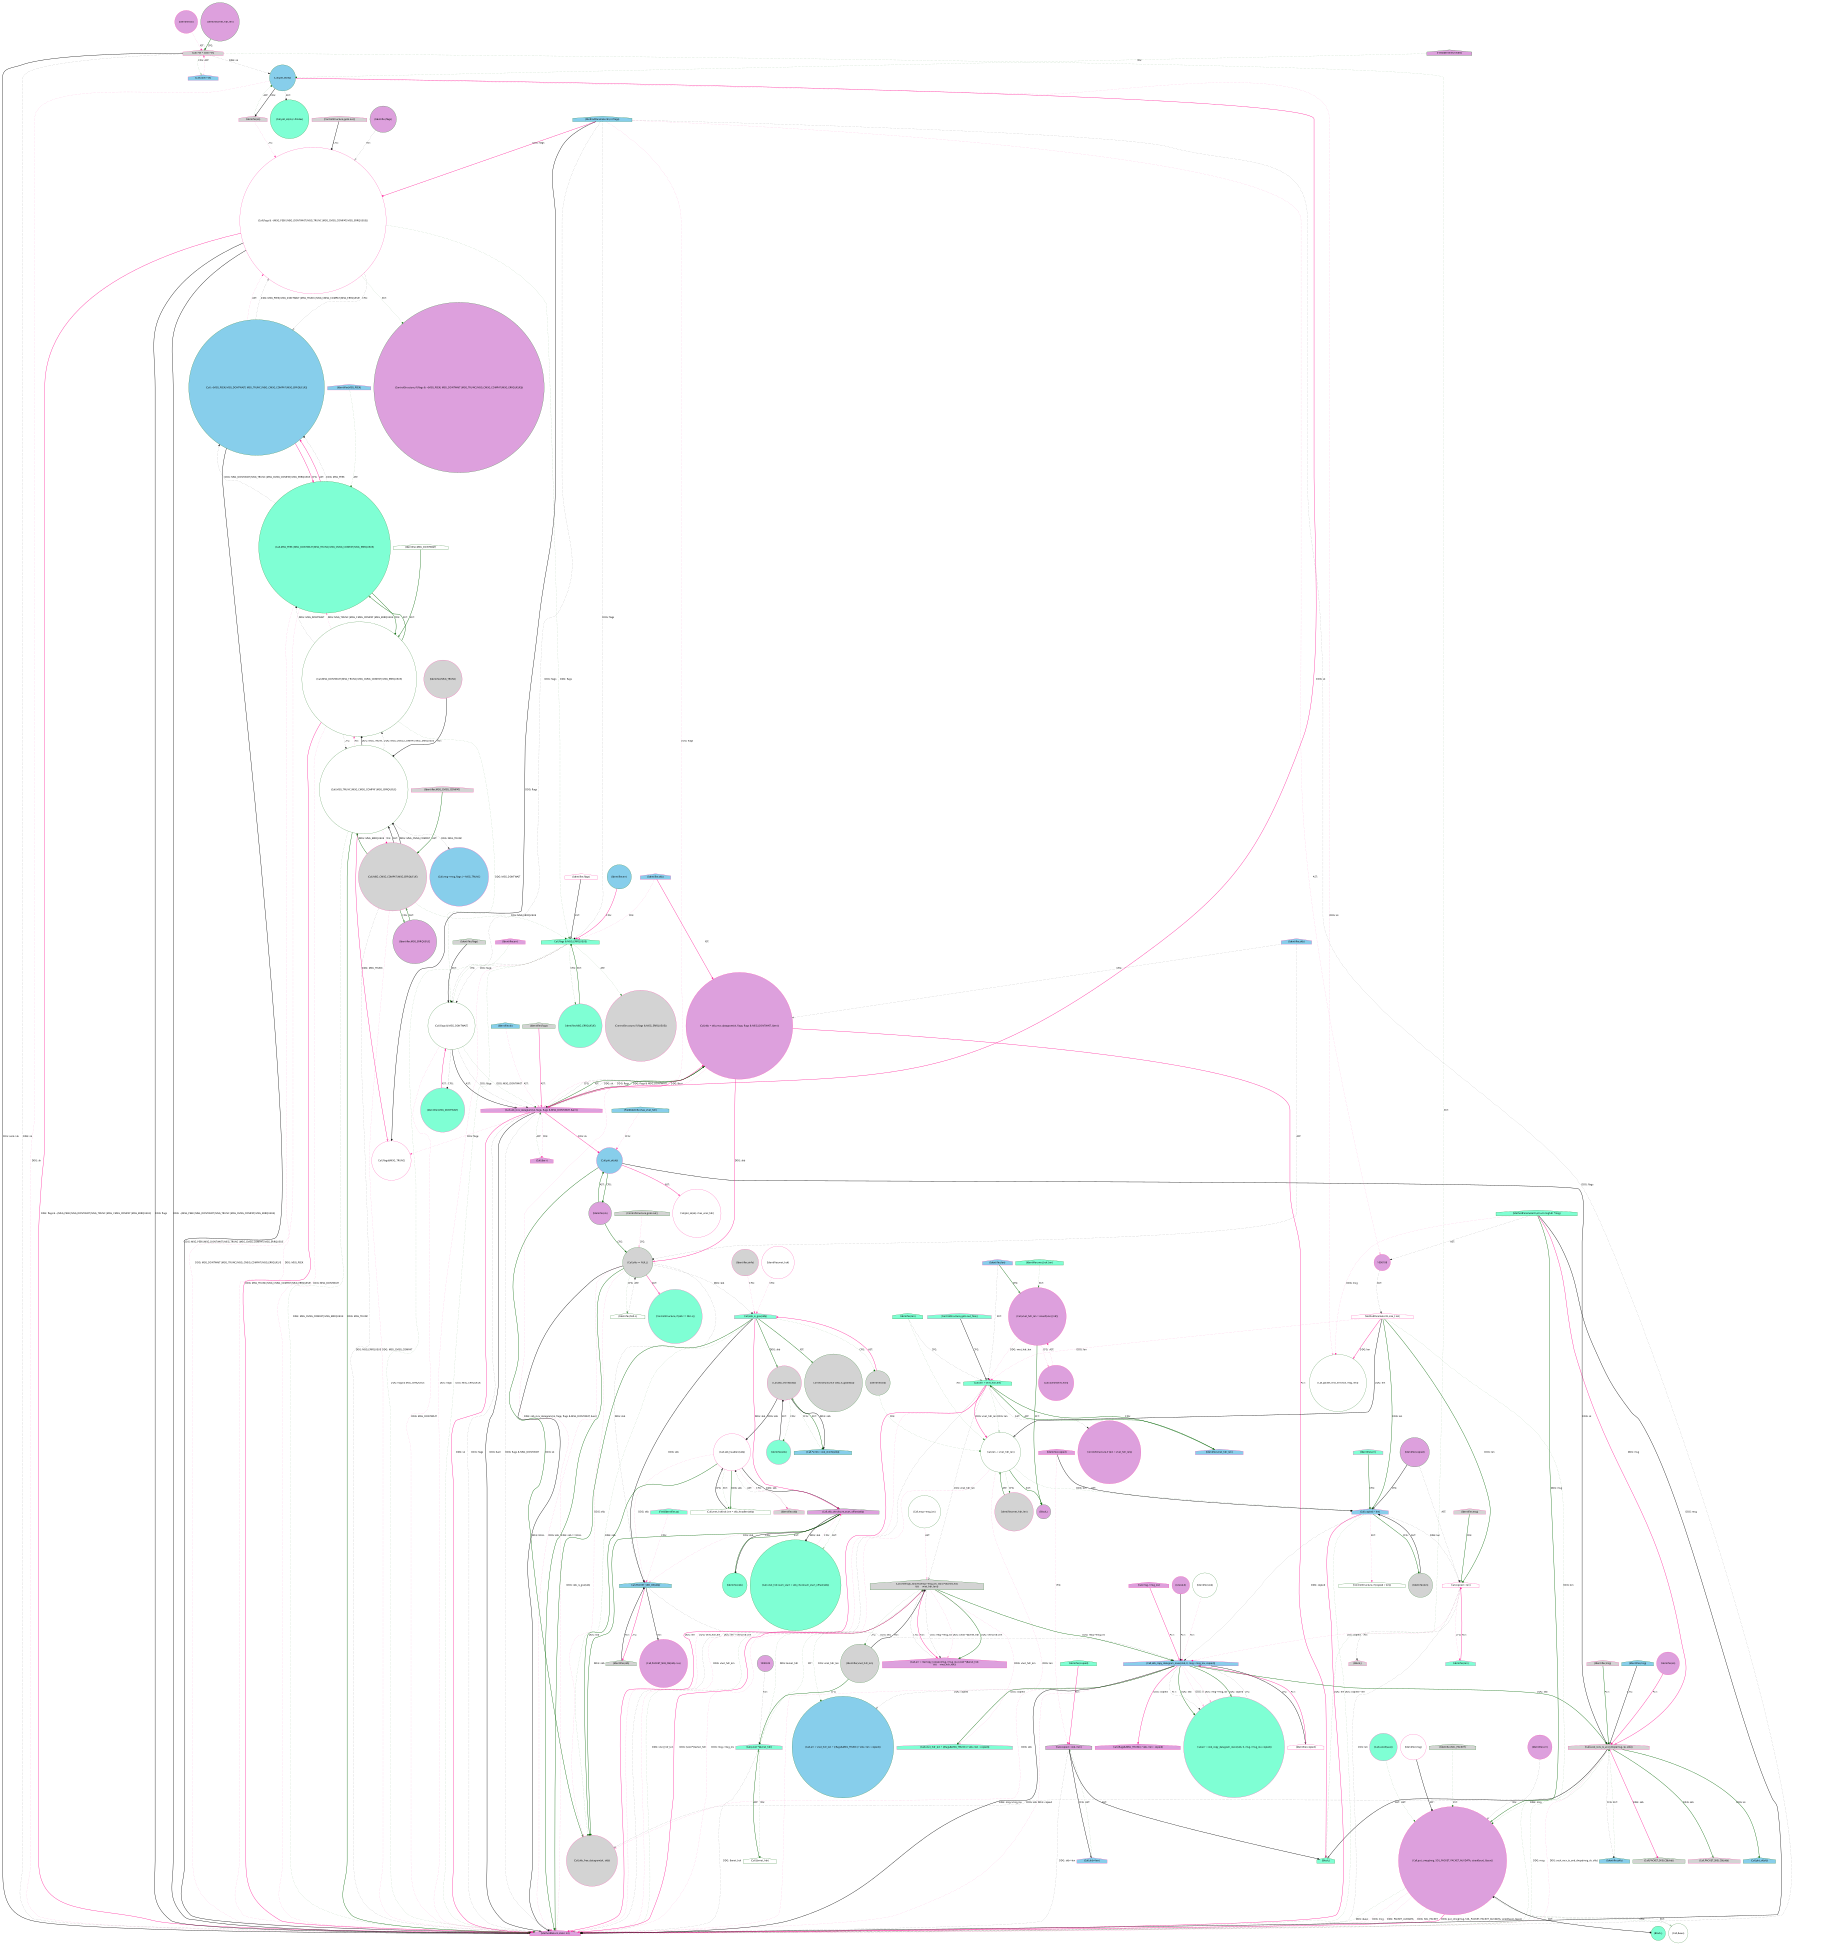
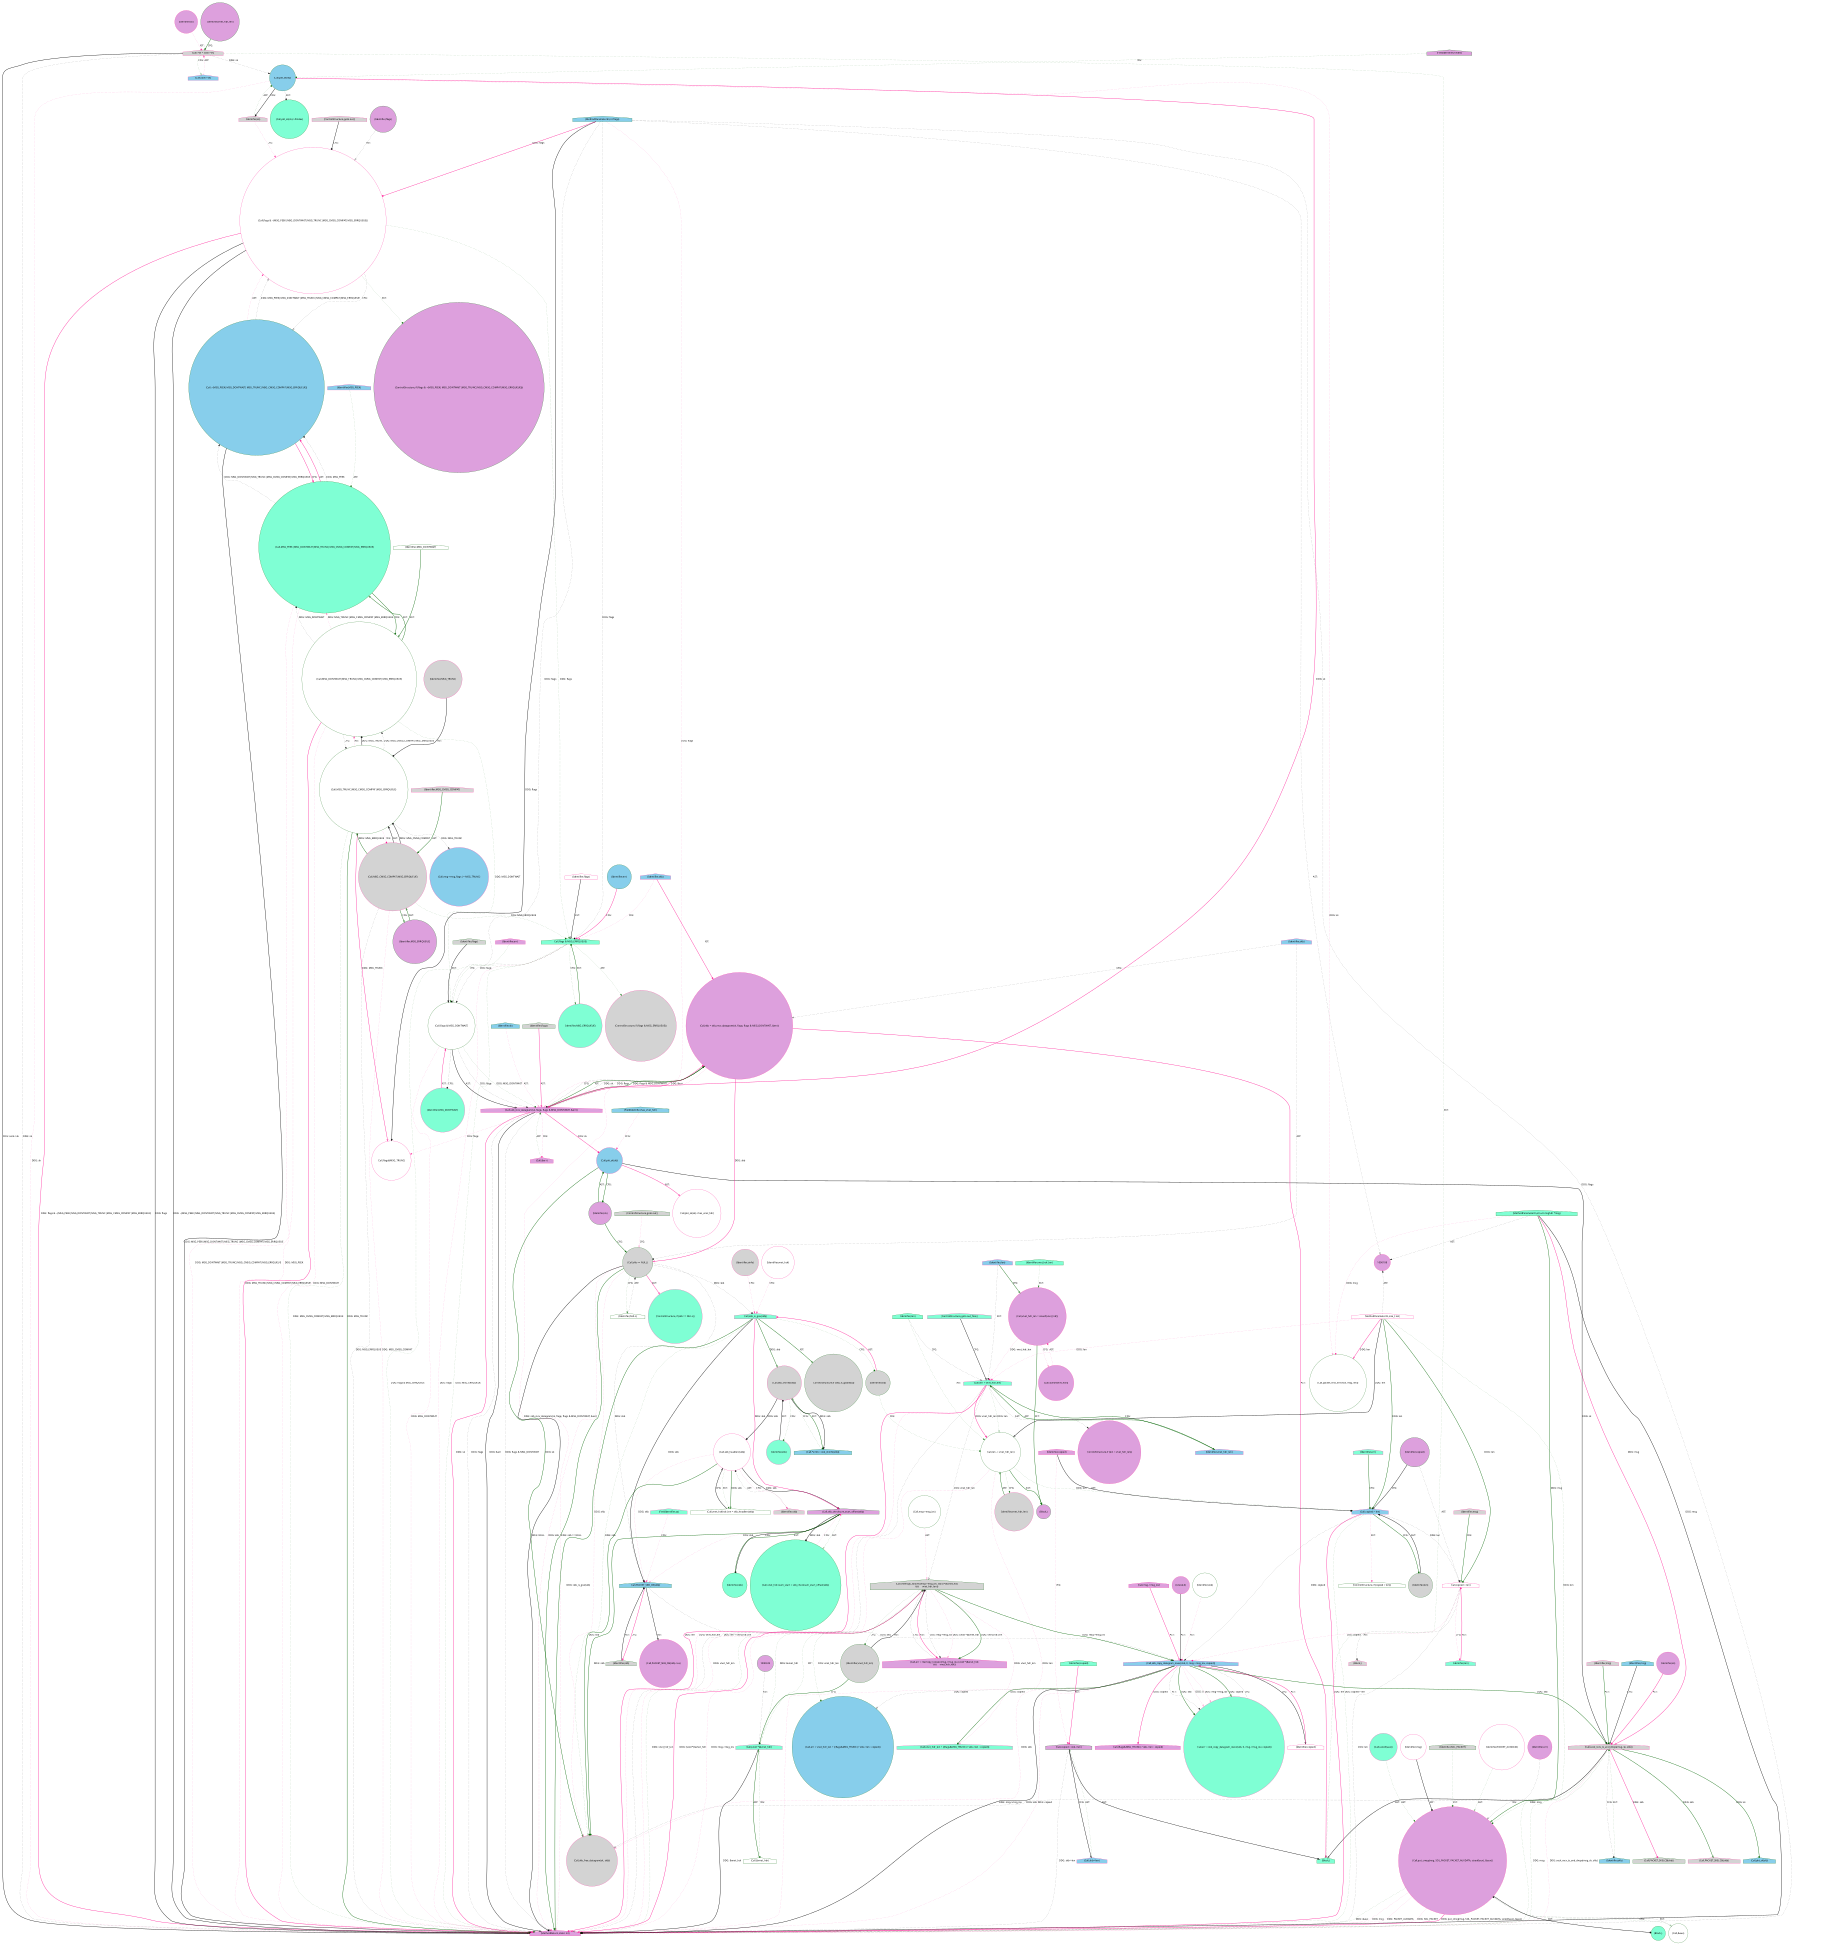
edge "(MethodParameterIn,int flags)" -> "1000108": color deeppink -> black
edge "1000108" -> "(MethodParameterIn,size_t len)": reversed
node "(Call,len < vnet_hdr_len)": color darkgreen -> deeppink
edge "(Call,skb_is_gso(skb))" -> "(Call,skb_free_datagram(sk, skb))": arrowhead dot -> onormal
node "(Identifier,PACKET_AUXDATA)": added
edge "(Call,(void *)&vnet_hdr)" -> "(MethodReturn,static int)": style dotted -> bold
